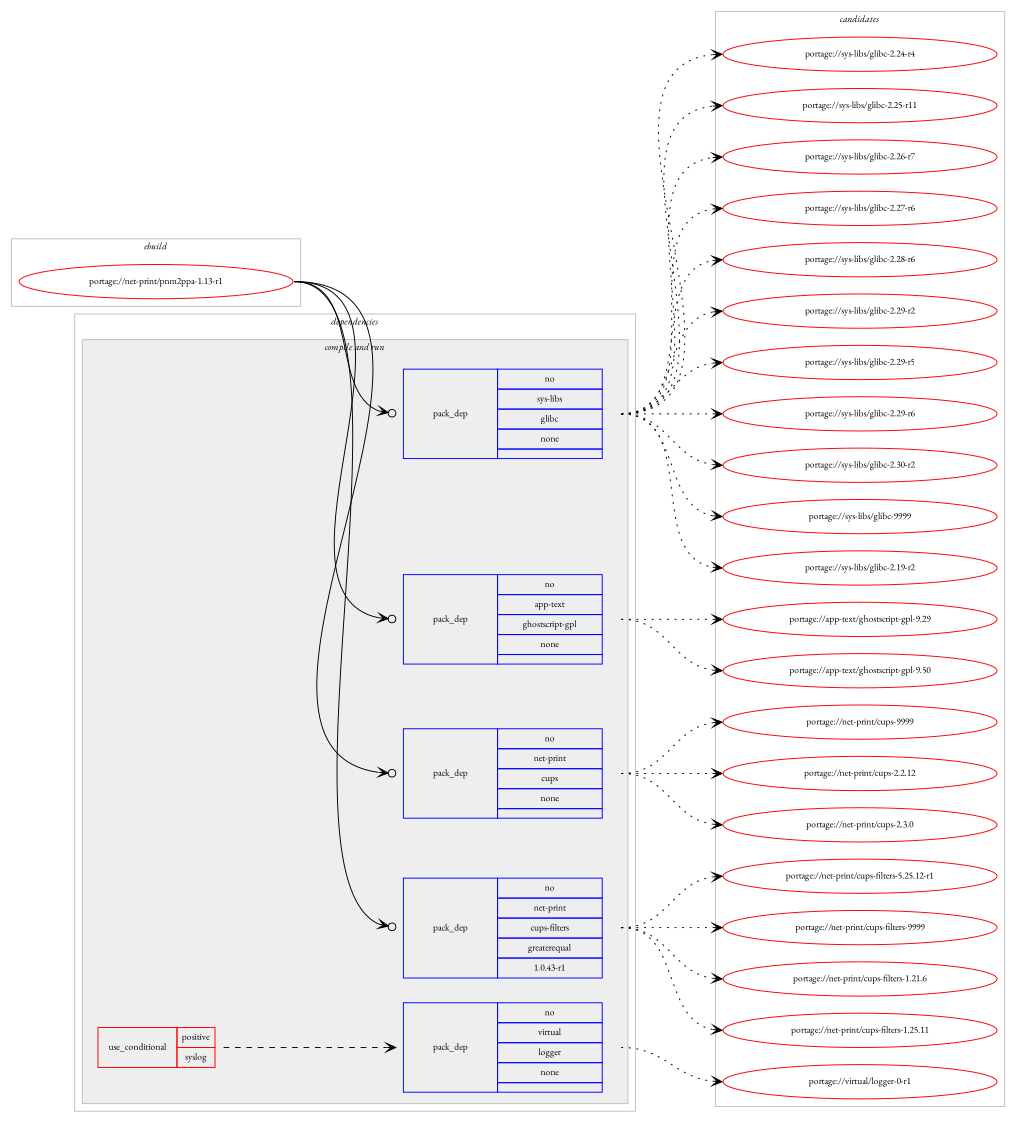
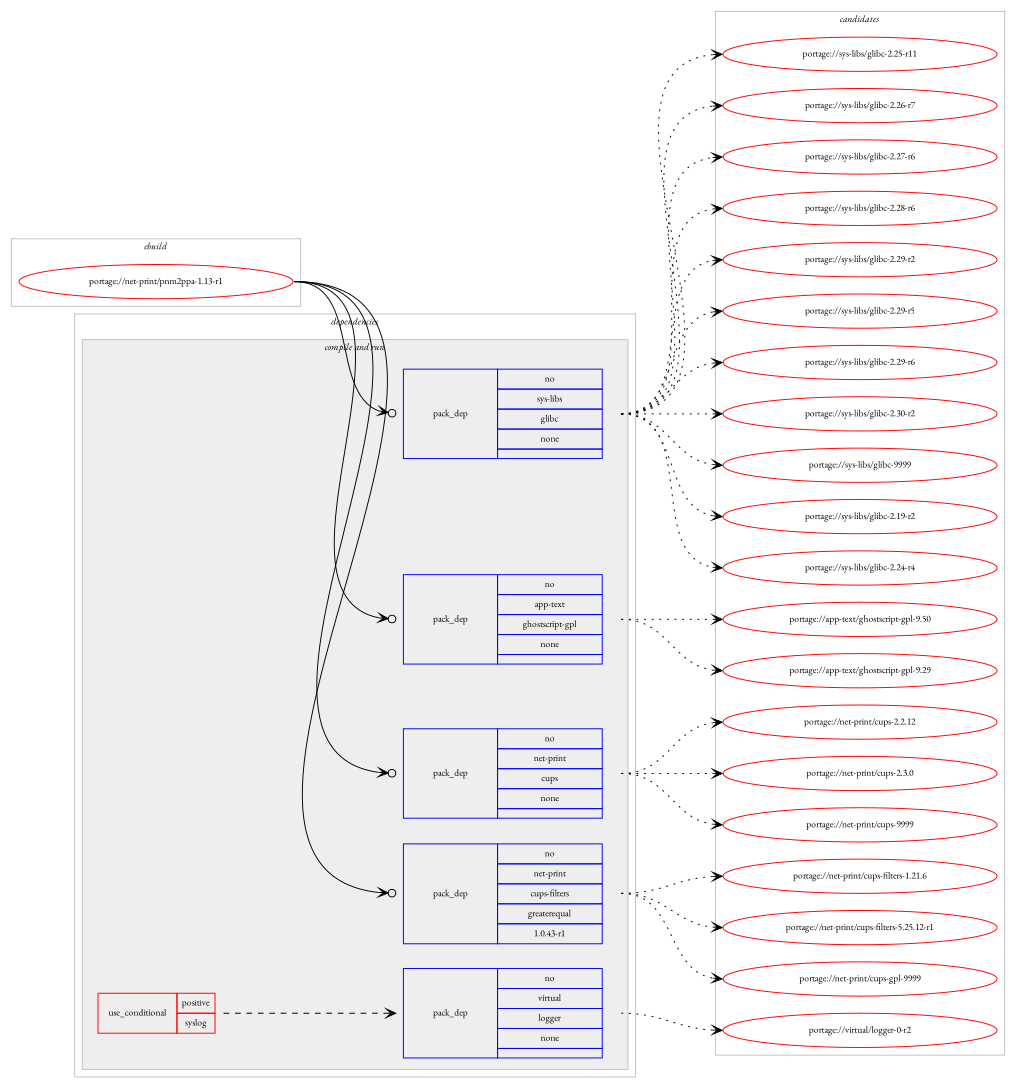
node "portage://net-print/cups-filters-9999": label "portage://net-print/cups-filters-9999" -> "portage://net-print/cups-gpl-9999"
node "portage://net-print/cups-filters-1.25.11": removed
node "portage://virtual/logger-0-r1": label "portage://virtual/logger-0-r1" -> "portage://virtual/logger-0-r2"
